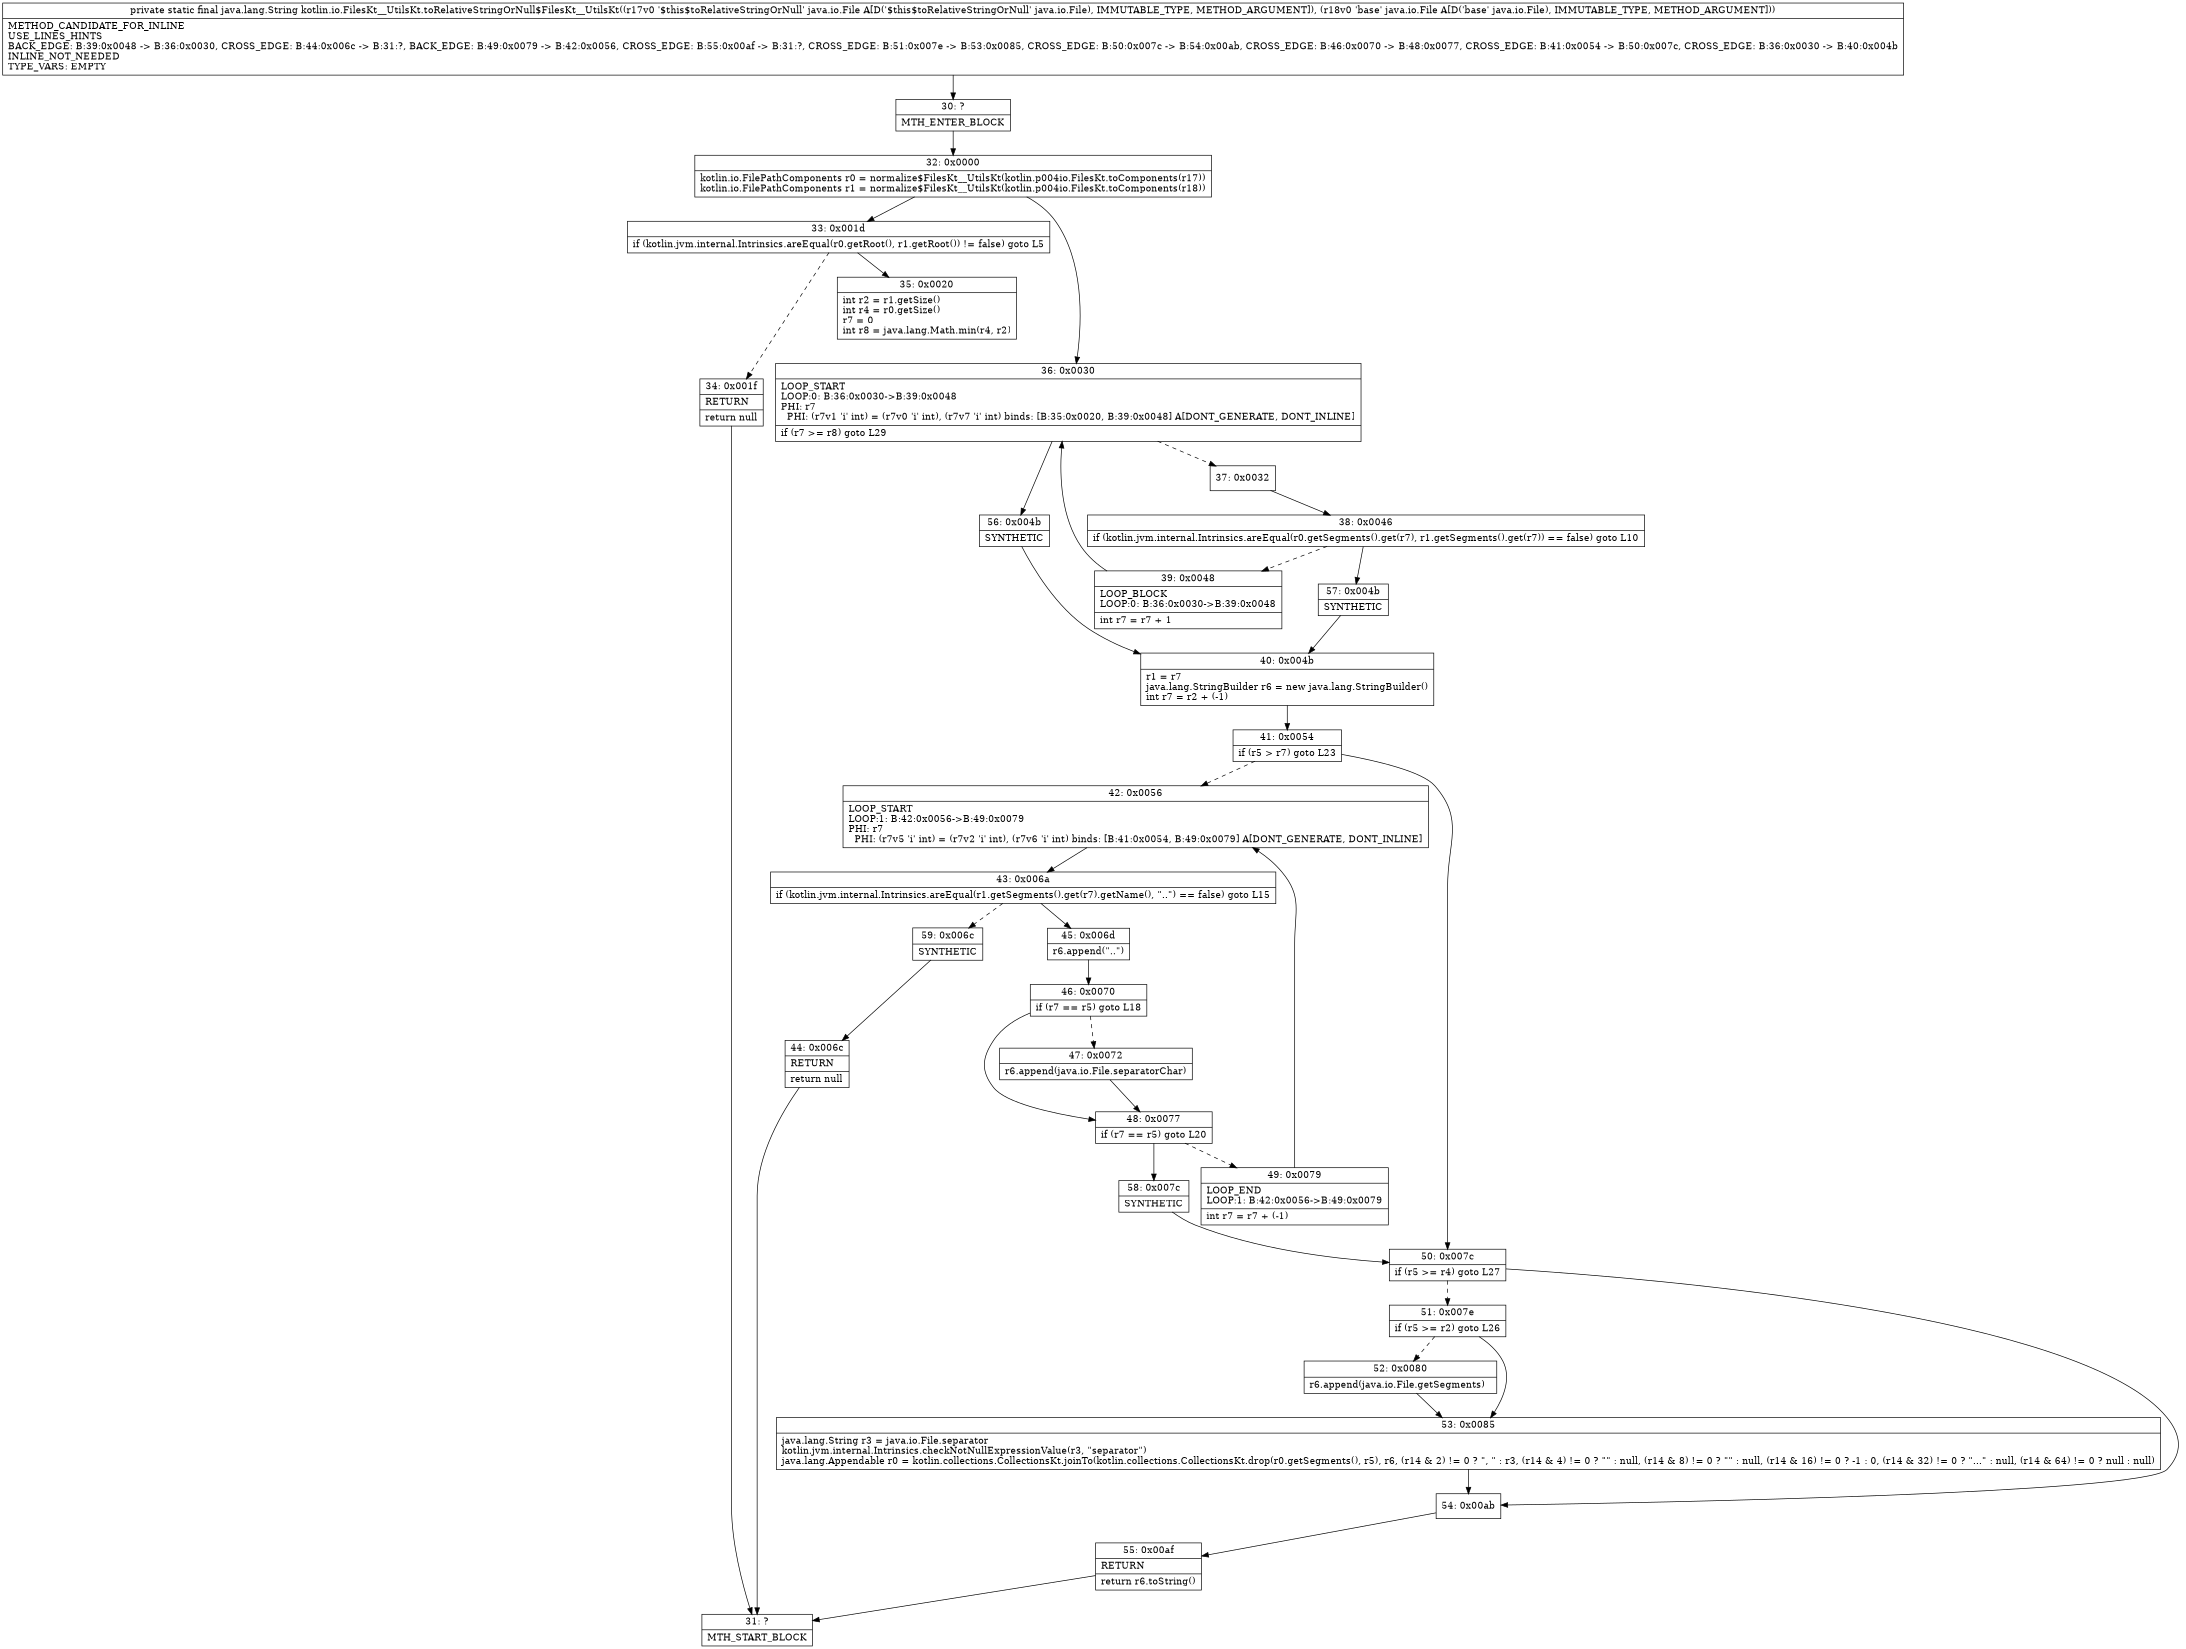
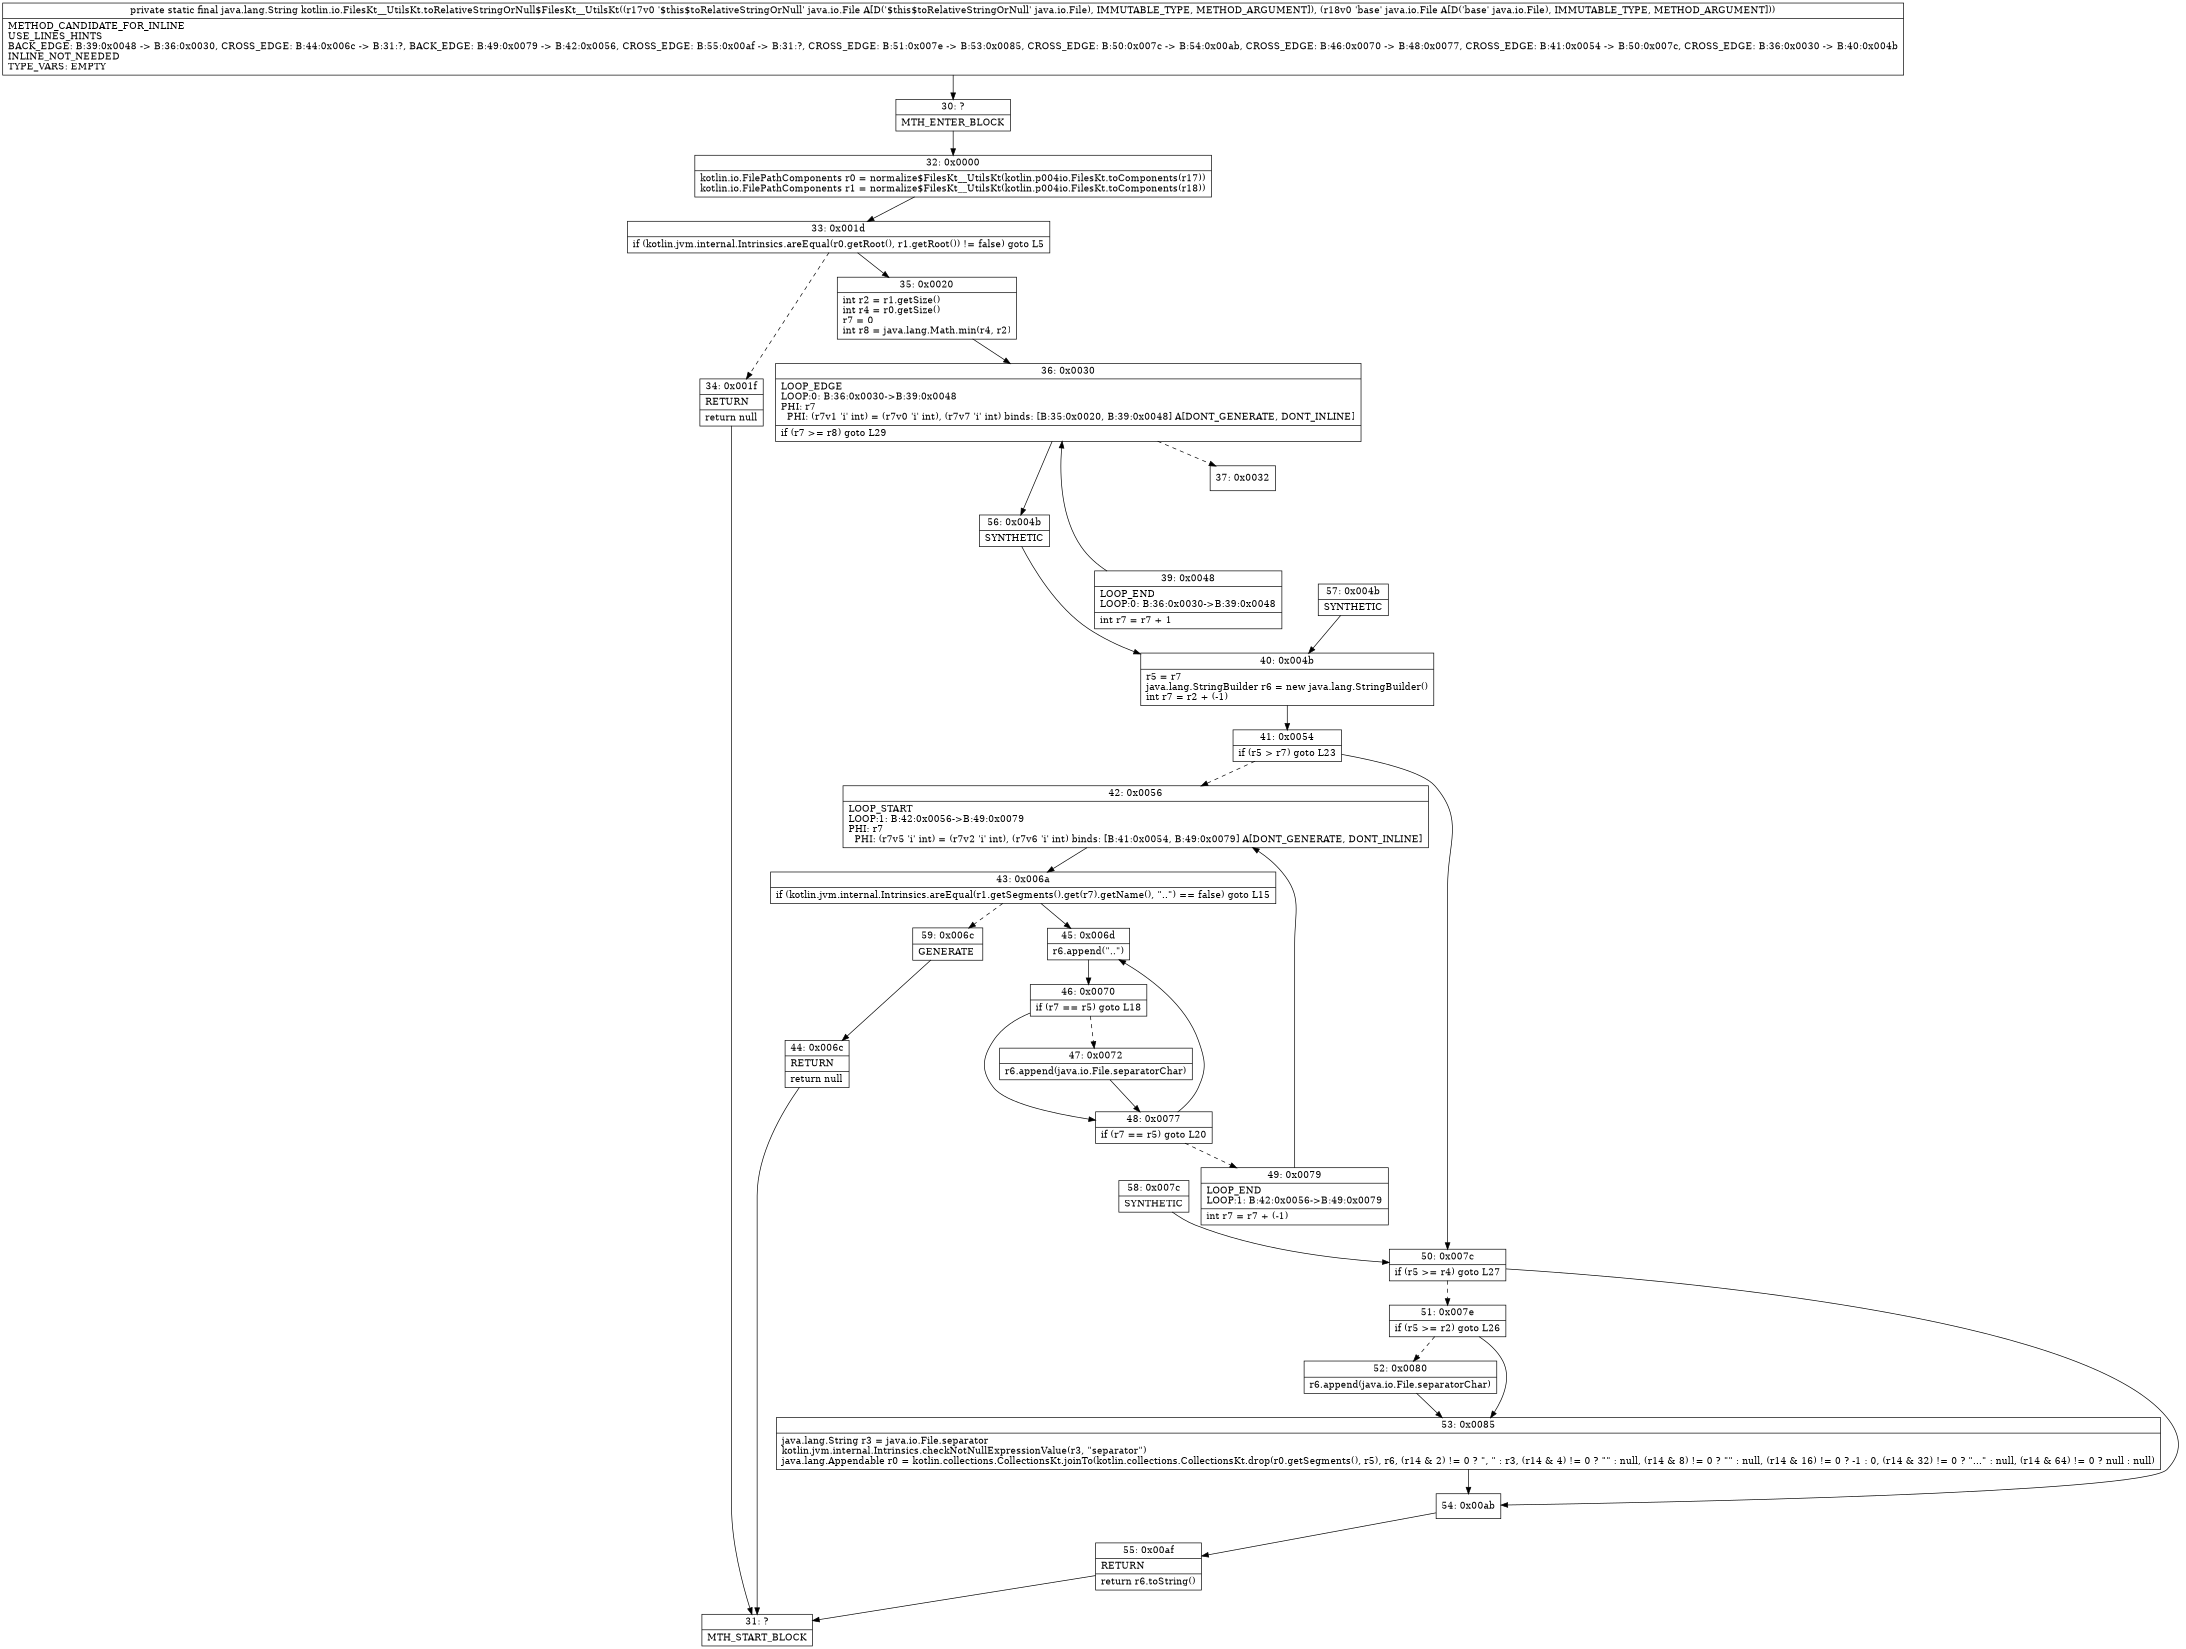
edge "32: 0x0000" -> "36: 0x0030": now "35: 0x0020" -> "36: 0x0030"
node "36: 0x0030": text "LOOP_START" -> "LOOP_EDGE"
node "38: 0x0046": removed
node "39: 0x0048": text "LOOP_BLOCK" -> "LOOP_END"
node "40: 0x004b": text "r1 = r7" -> "r5 = r7"
node "59: 0x006c": text "SYNTHETIC" -> "GENERATE"
edge "48: 0x0077" -> "58: 0x007c": now "48: 0x0077" -> "45: 0x006d"
node "52: 0x0080": text "r6.append(java.io.File.getSegments)" -> "r6.append(java.io.File.separatorChar)"
